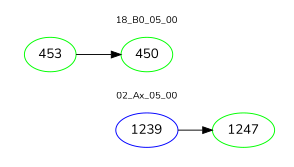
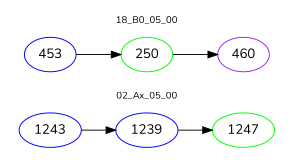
node "453": color green -> blue
node "450": label "450" -> "250"
node "460": added
node "1243": added
